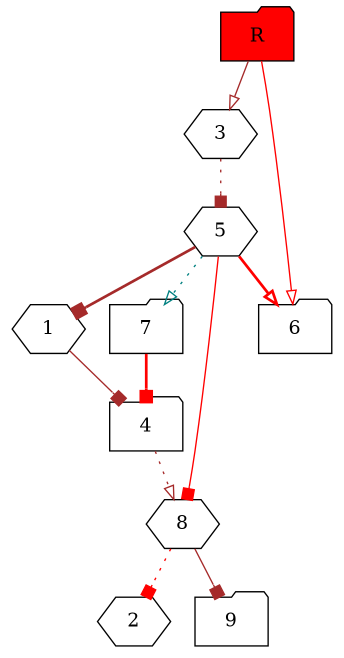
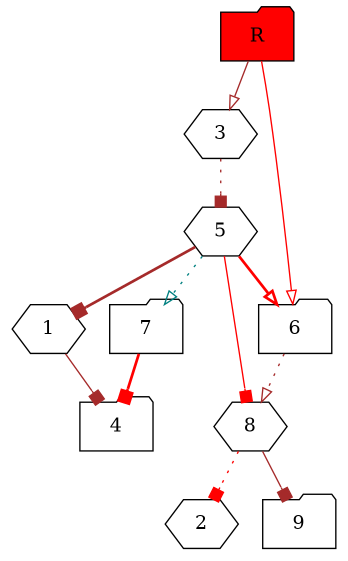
edge "4" -> "8": now "6" -> "8"
